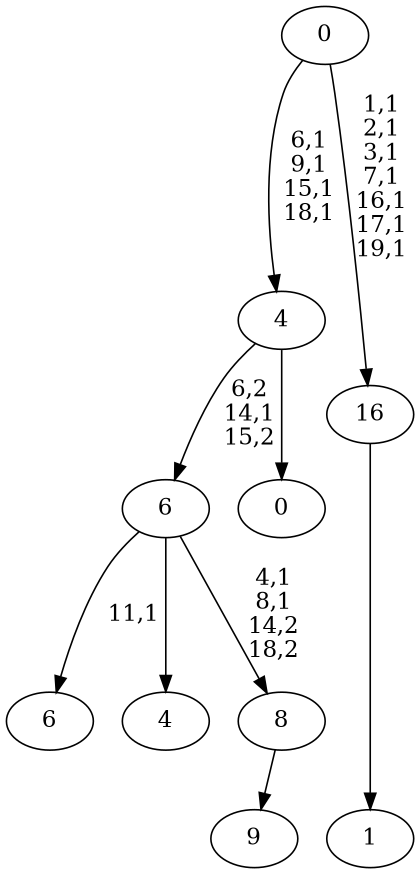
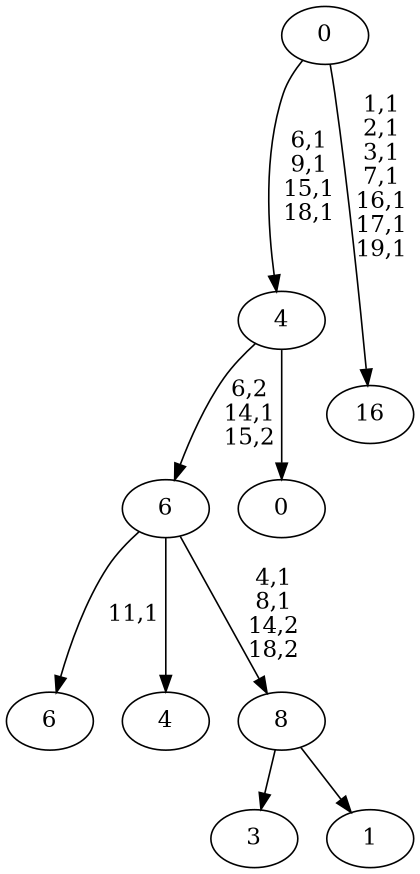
edge "16" -> "1": now "8" -> "1"
node "9": label "9" -> "3"
